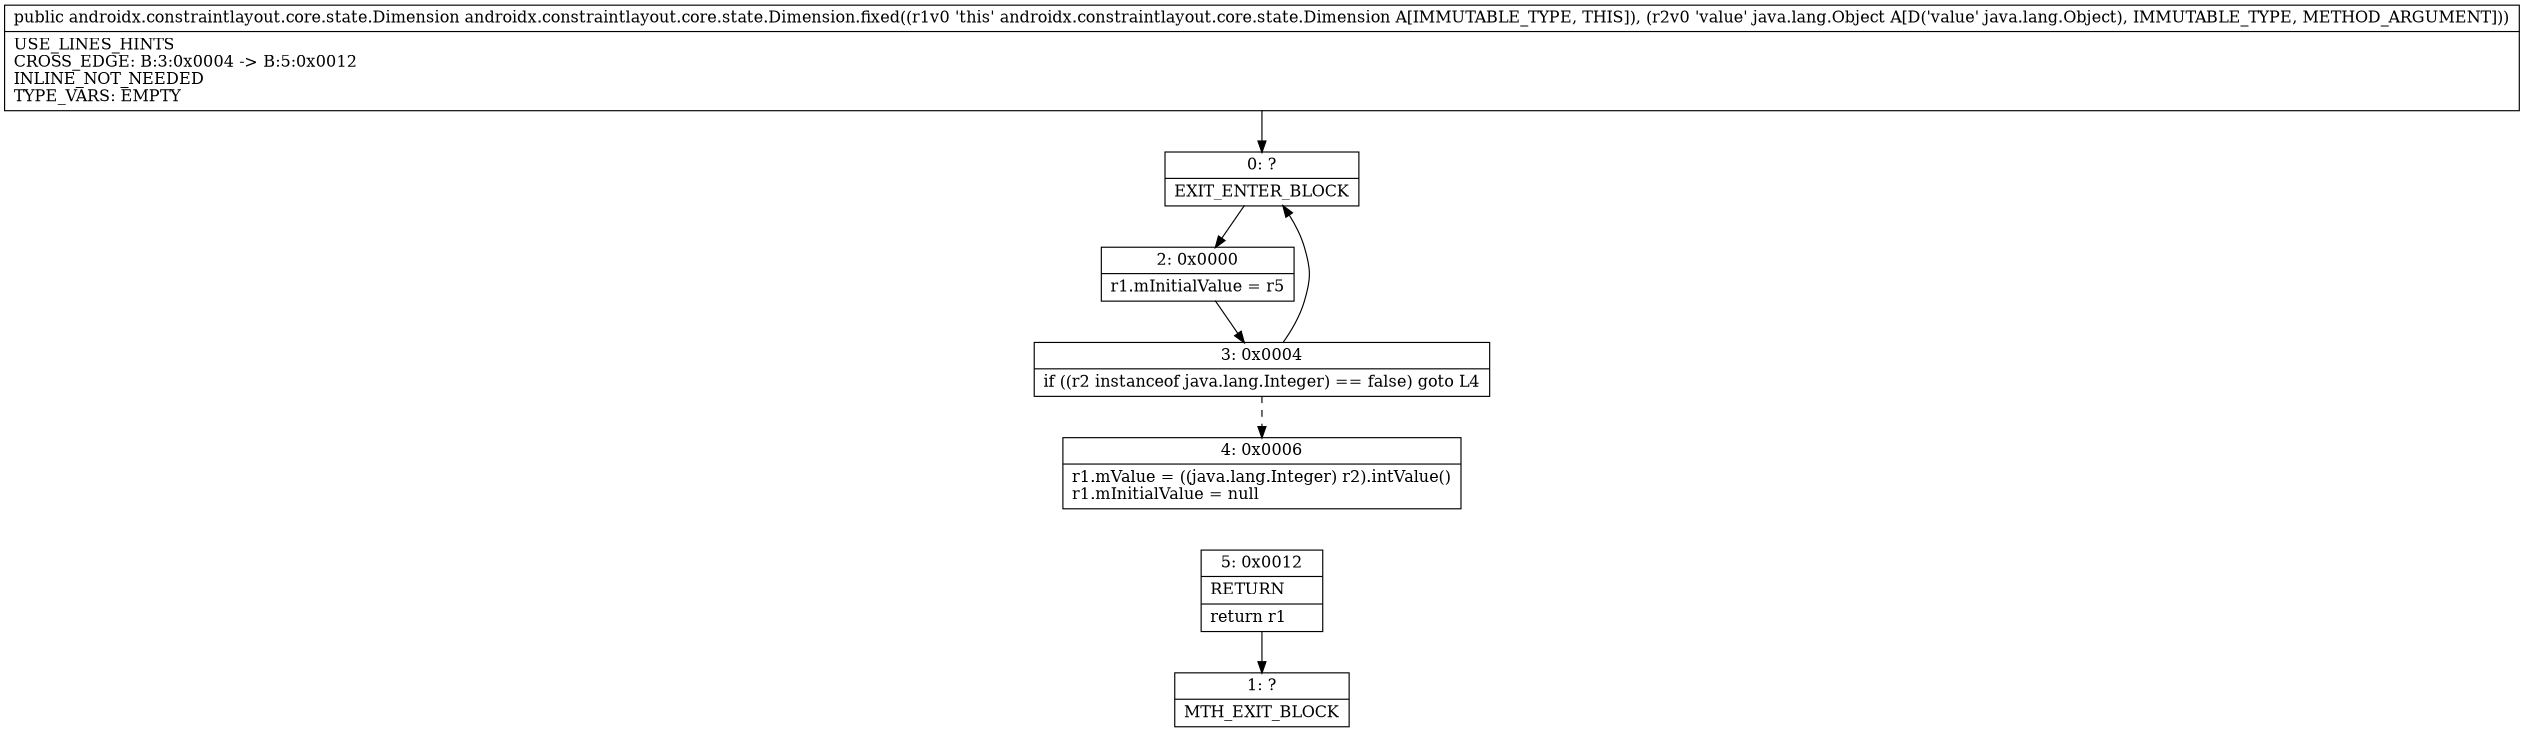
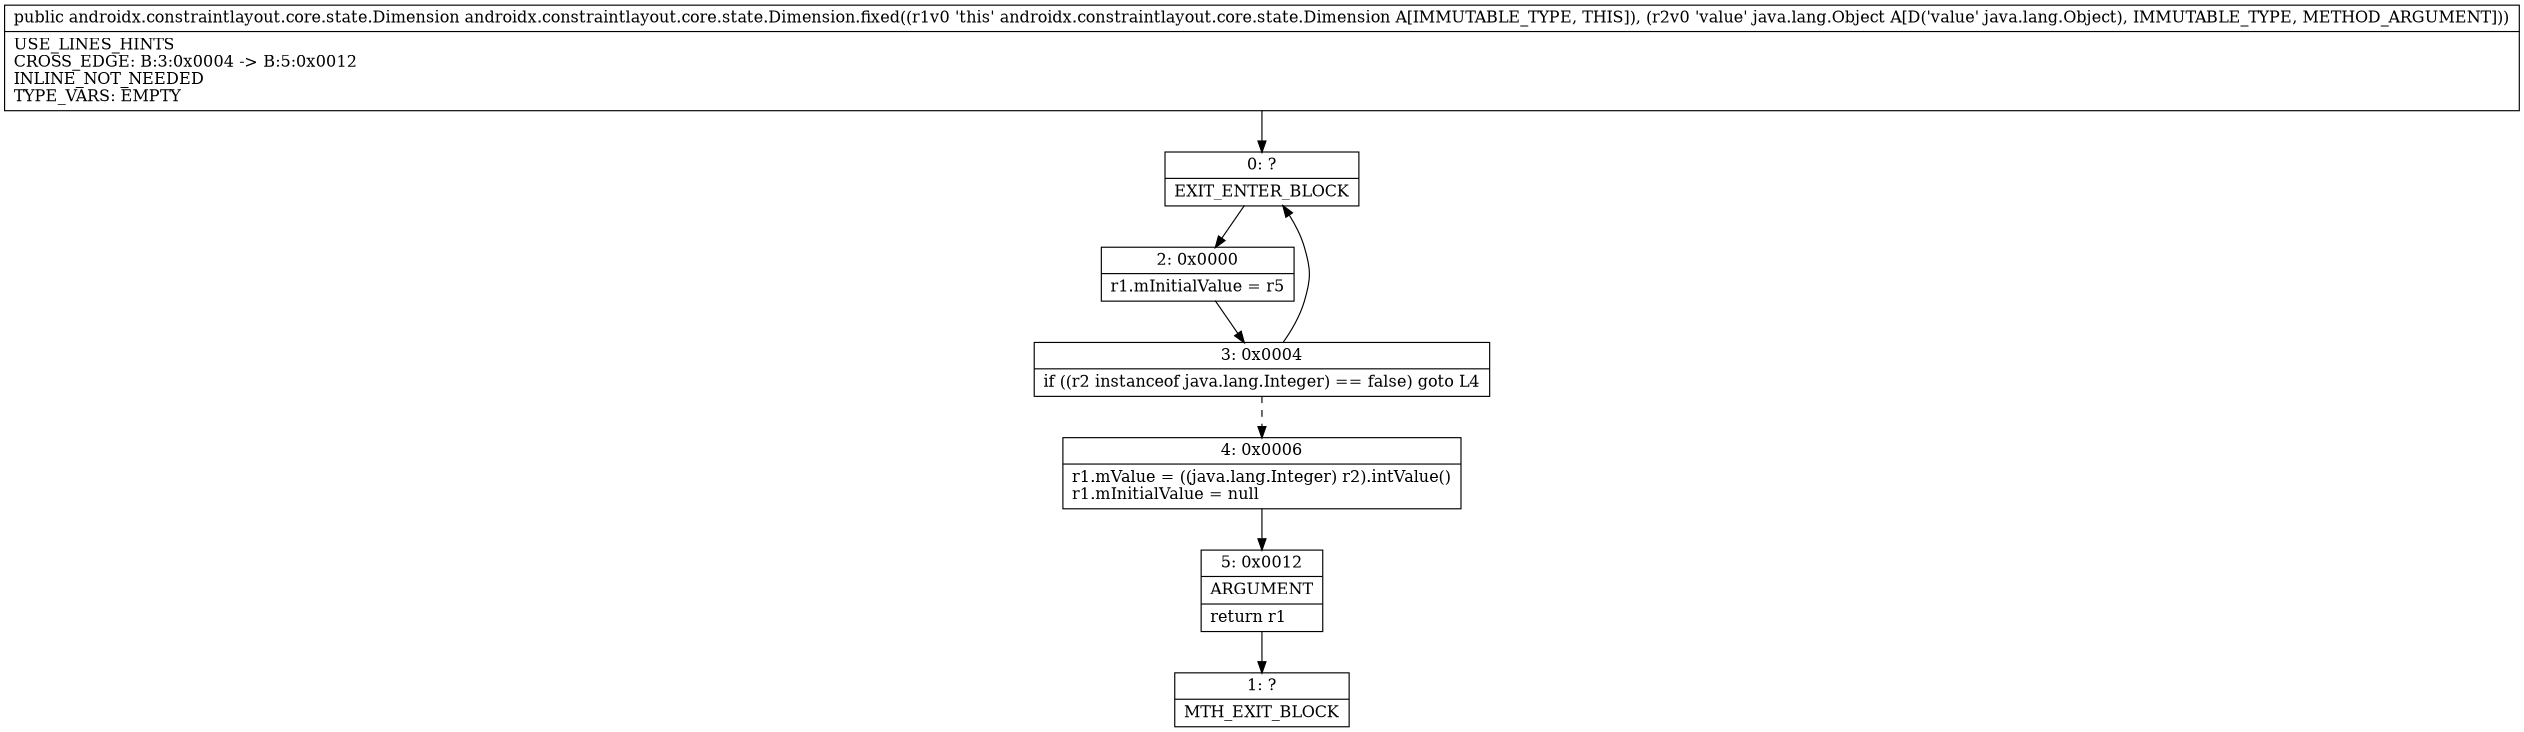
edge "4: 0x0006" -> "5: 0x0012": added
node "5: 0x0012": text "RETURN" -> "ARGUMENT"
